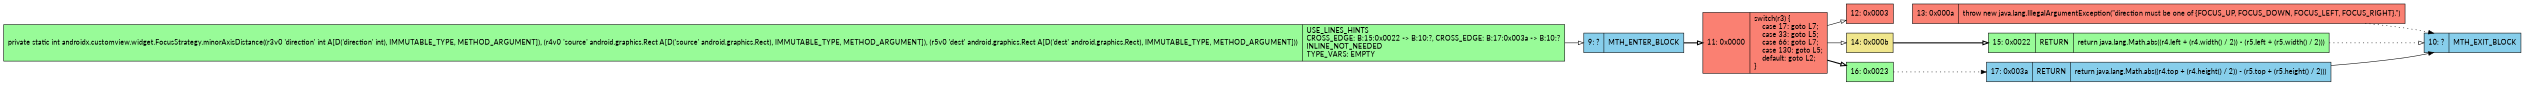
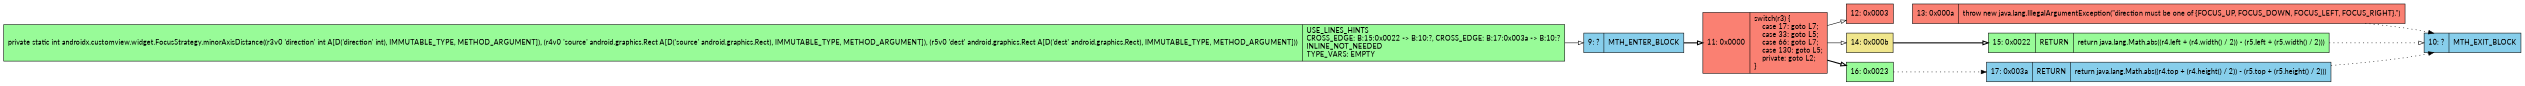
node "11: 0x0000": text "default: goto L2;" -> "private: goto L2;"
edge "17: 0x003a" -> "10: ?": style solid -> dotted
